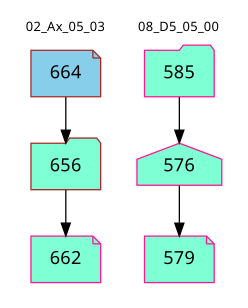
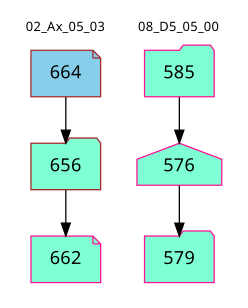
node "579": shape note -> folder
